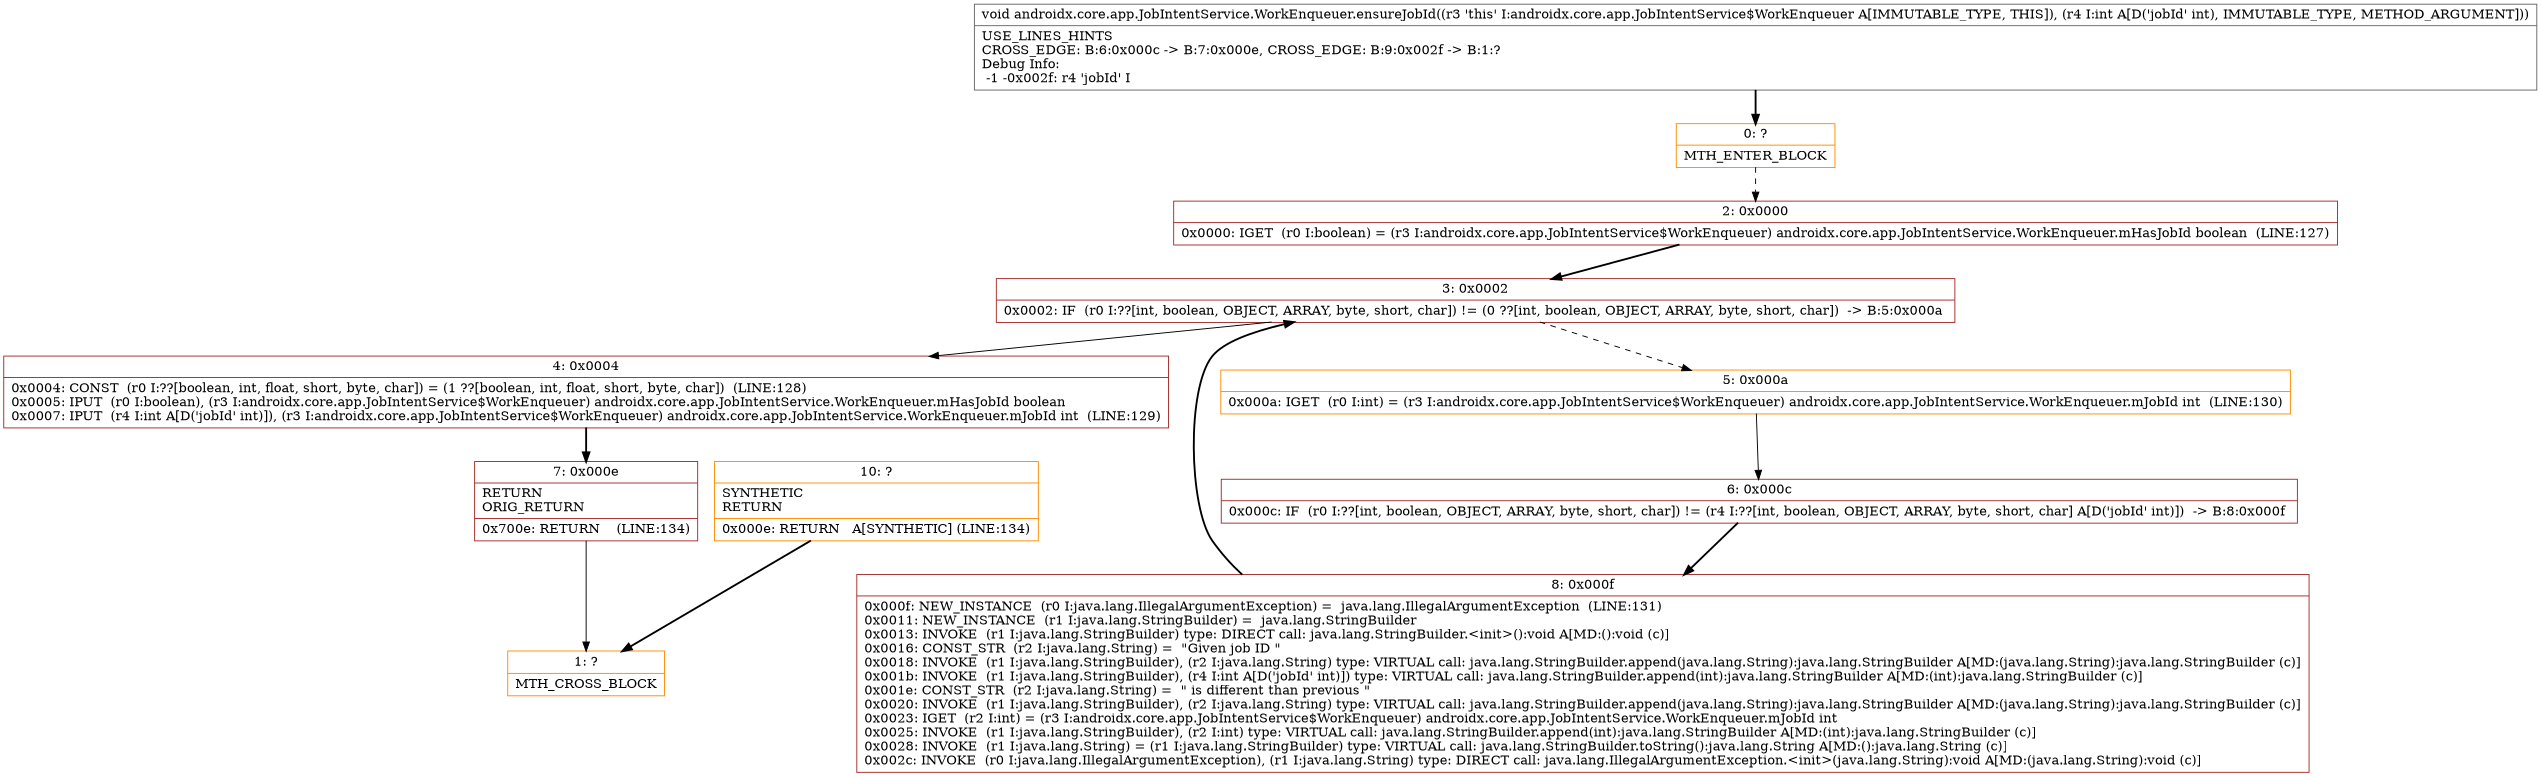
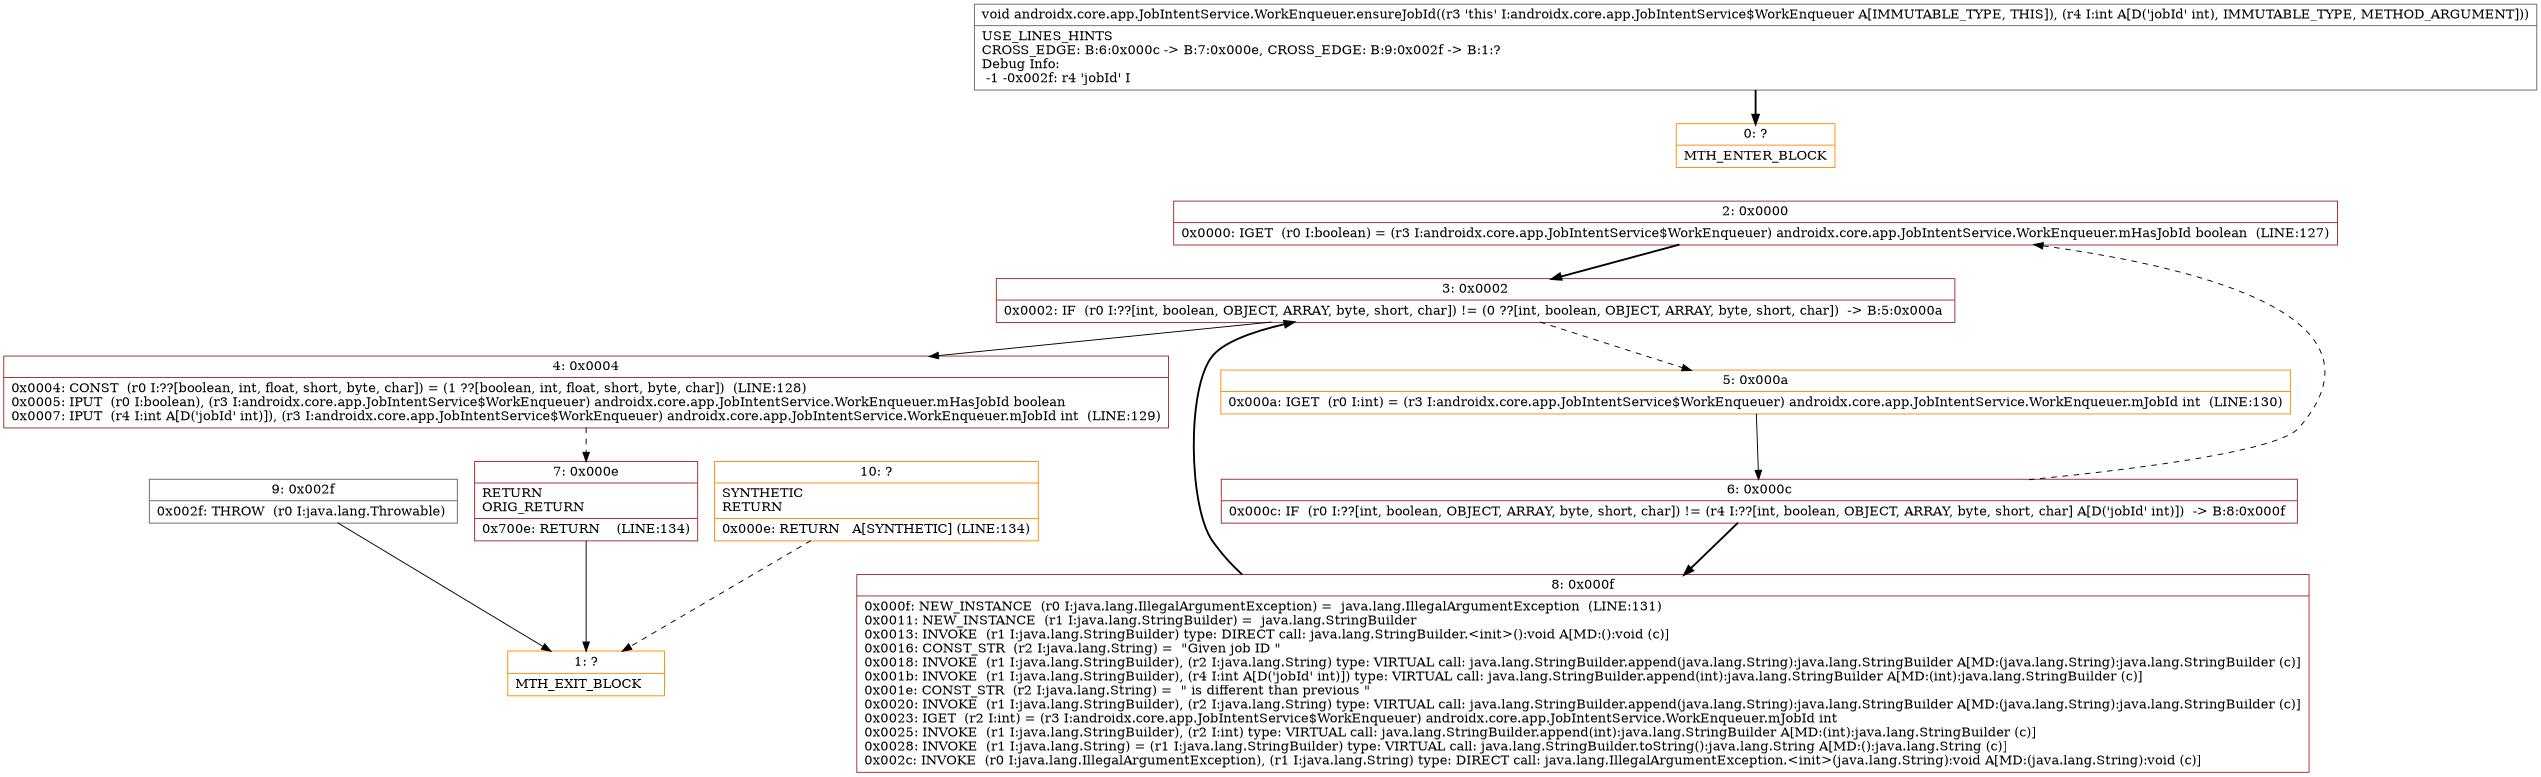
edge "0: ?" -> "2: 0x0000": now "6: 0x000c" -> "2: 0x0000"
edge "4: 0x0004" -> "7: 0x000e": style bold -> dashed
node "9: 0x002f": added
edge "10: ?" -> "1: ?": style bold -> dashed
node "1: ?": text "MTH_CROSS_BLOCK" -> "MTH_EXIT_BLOCK"
